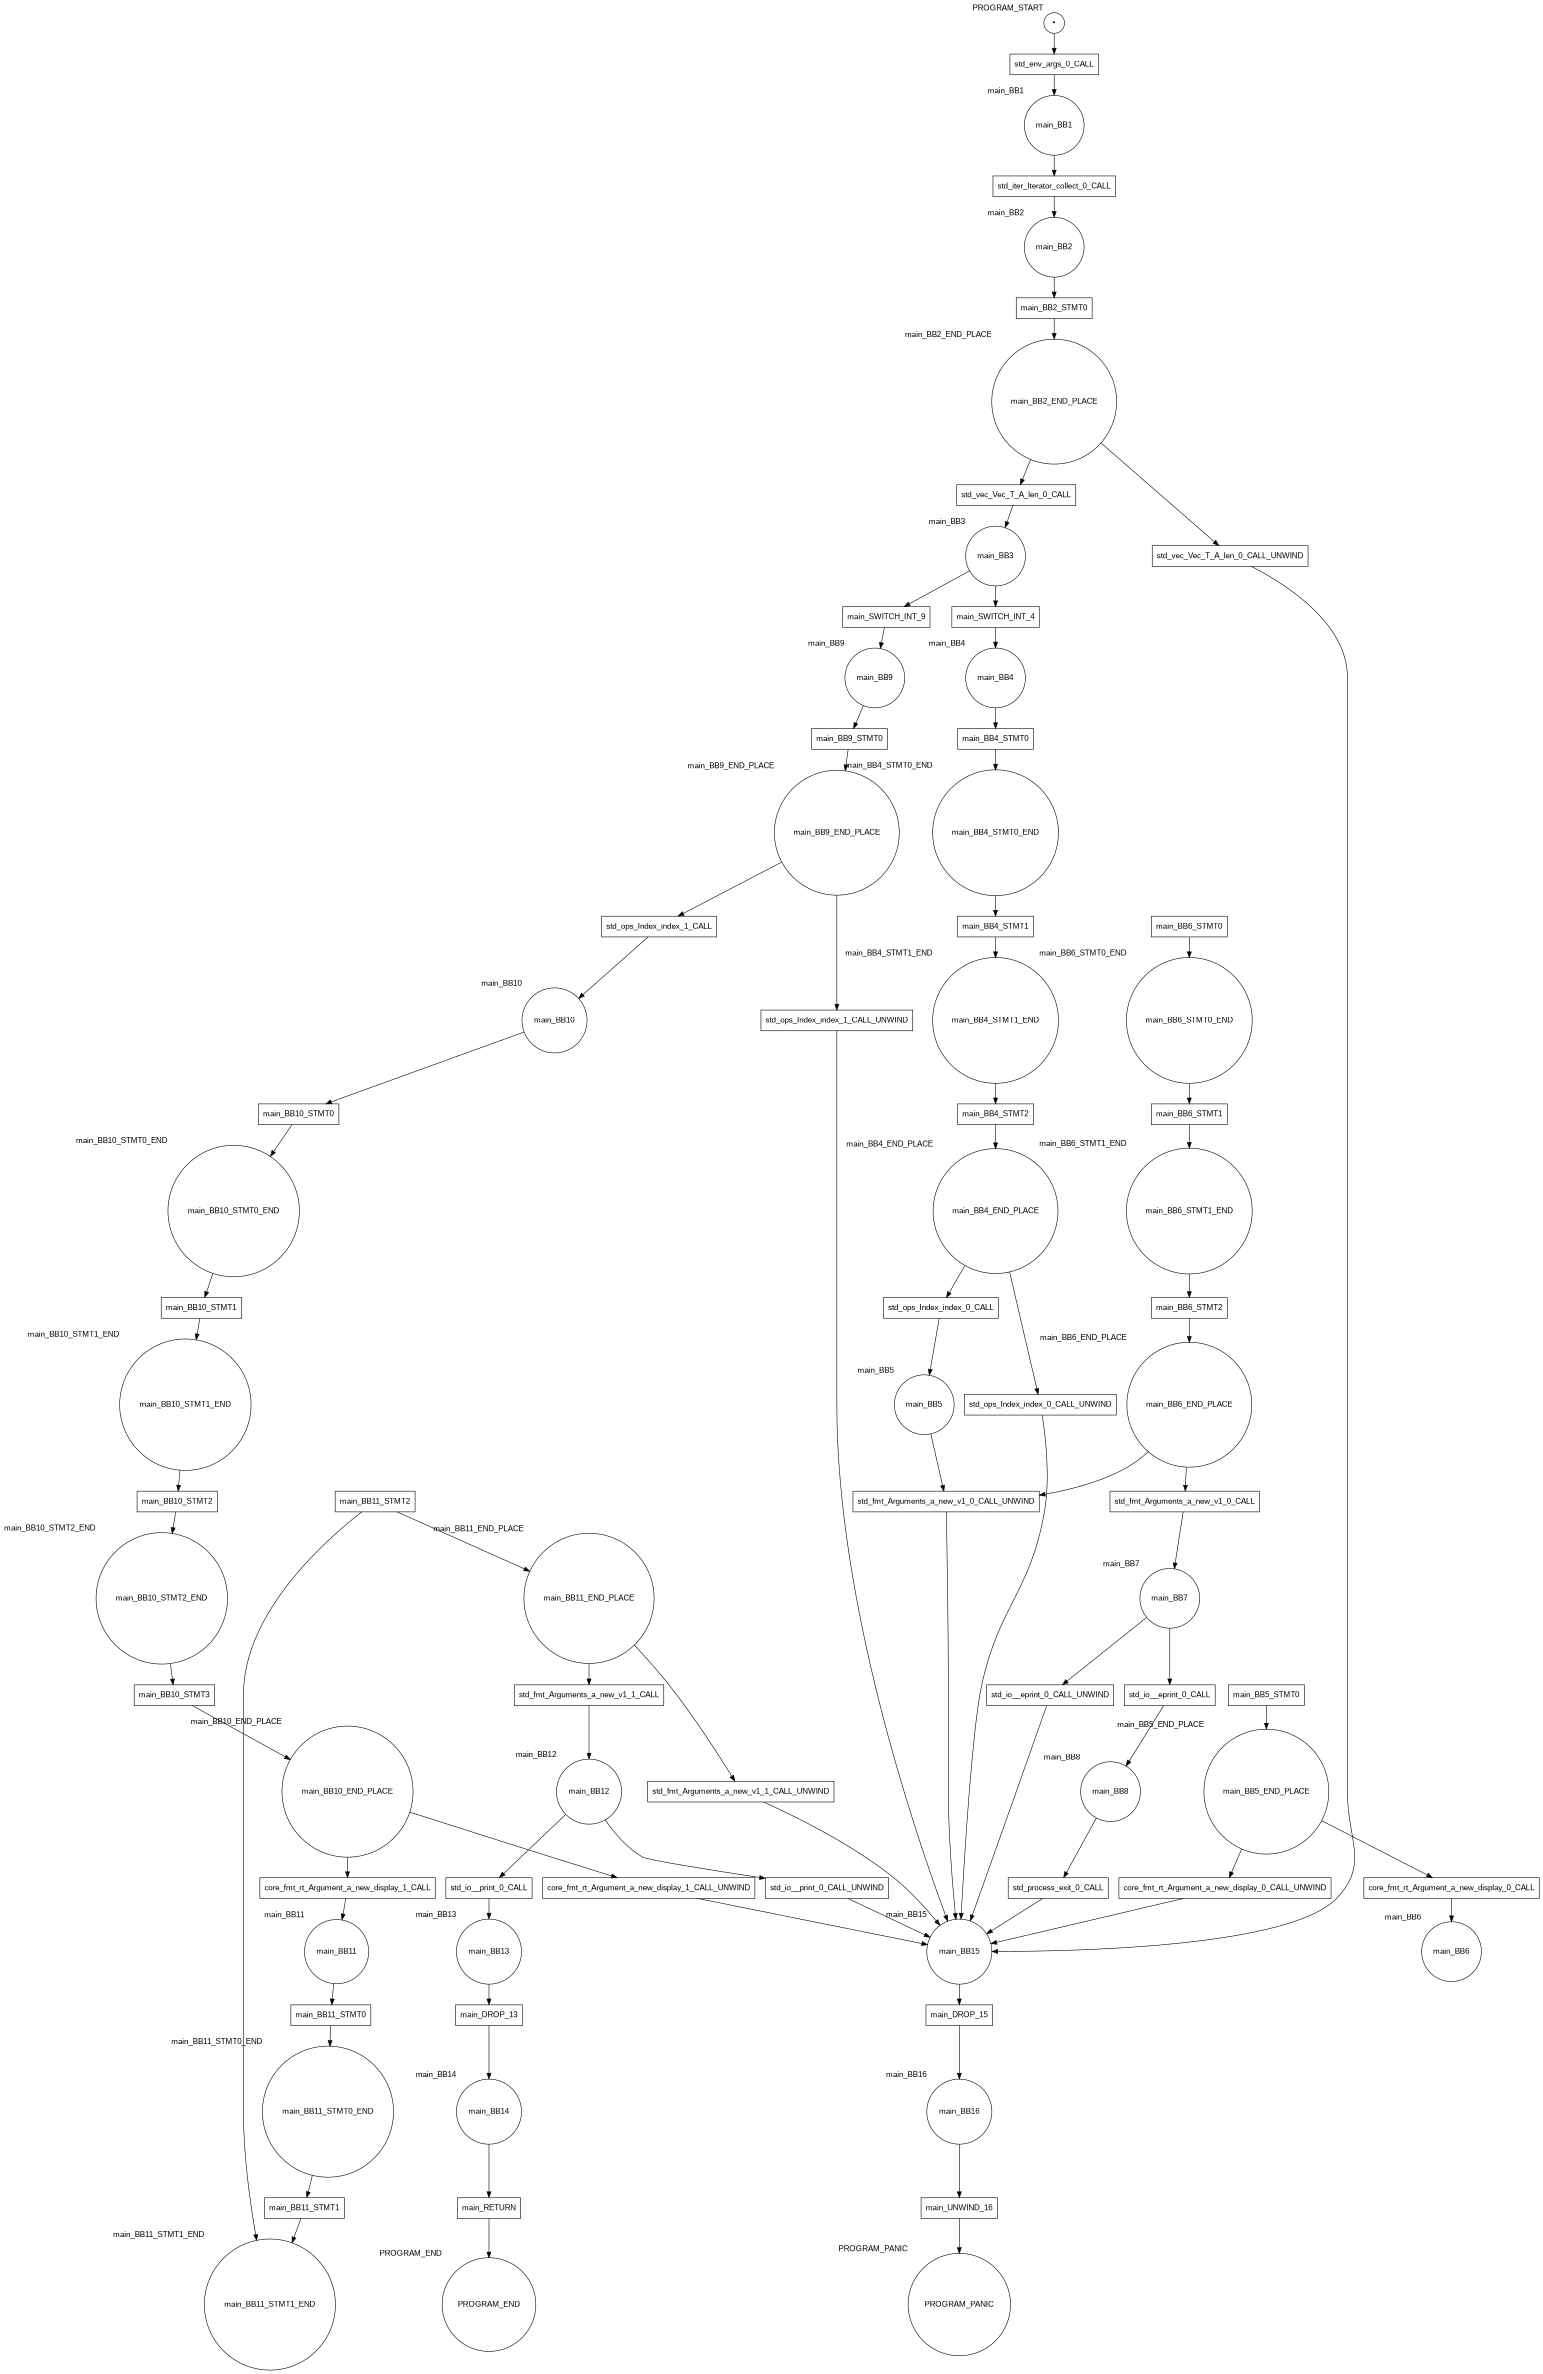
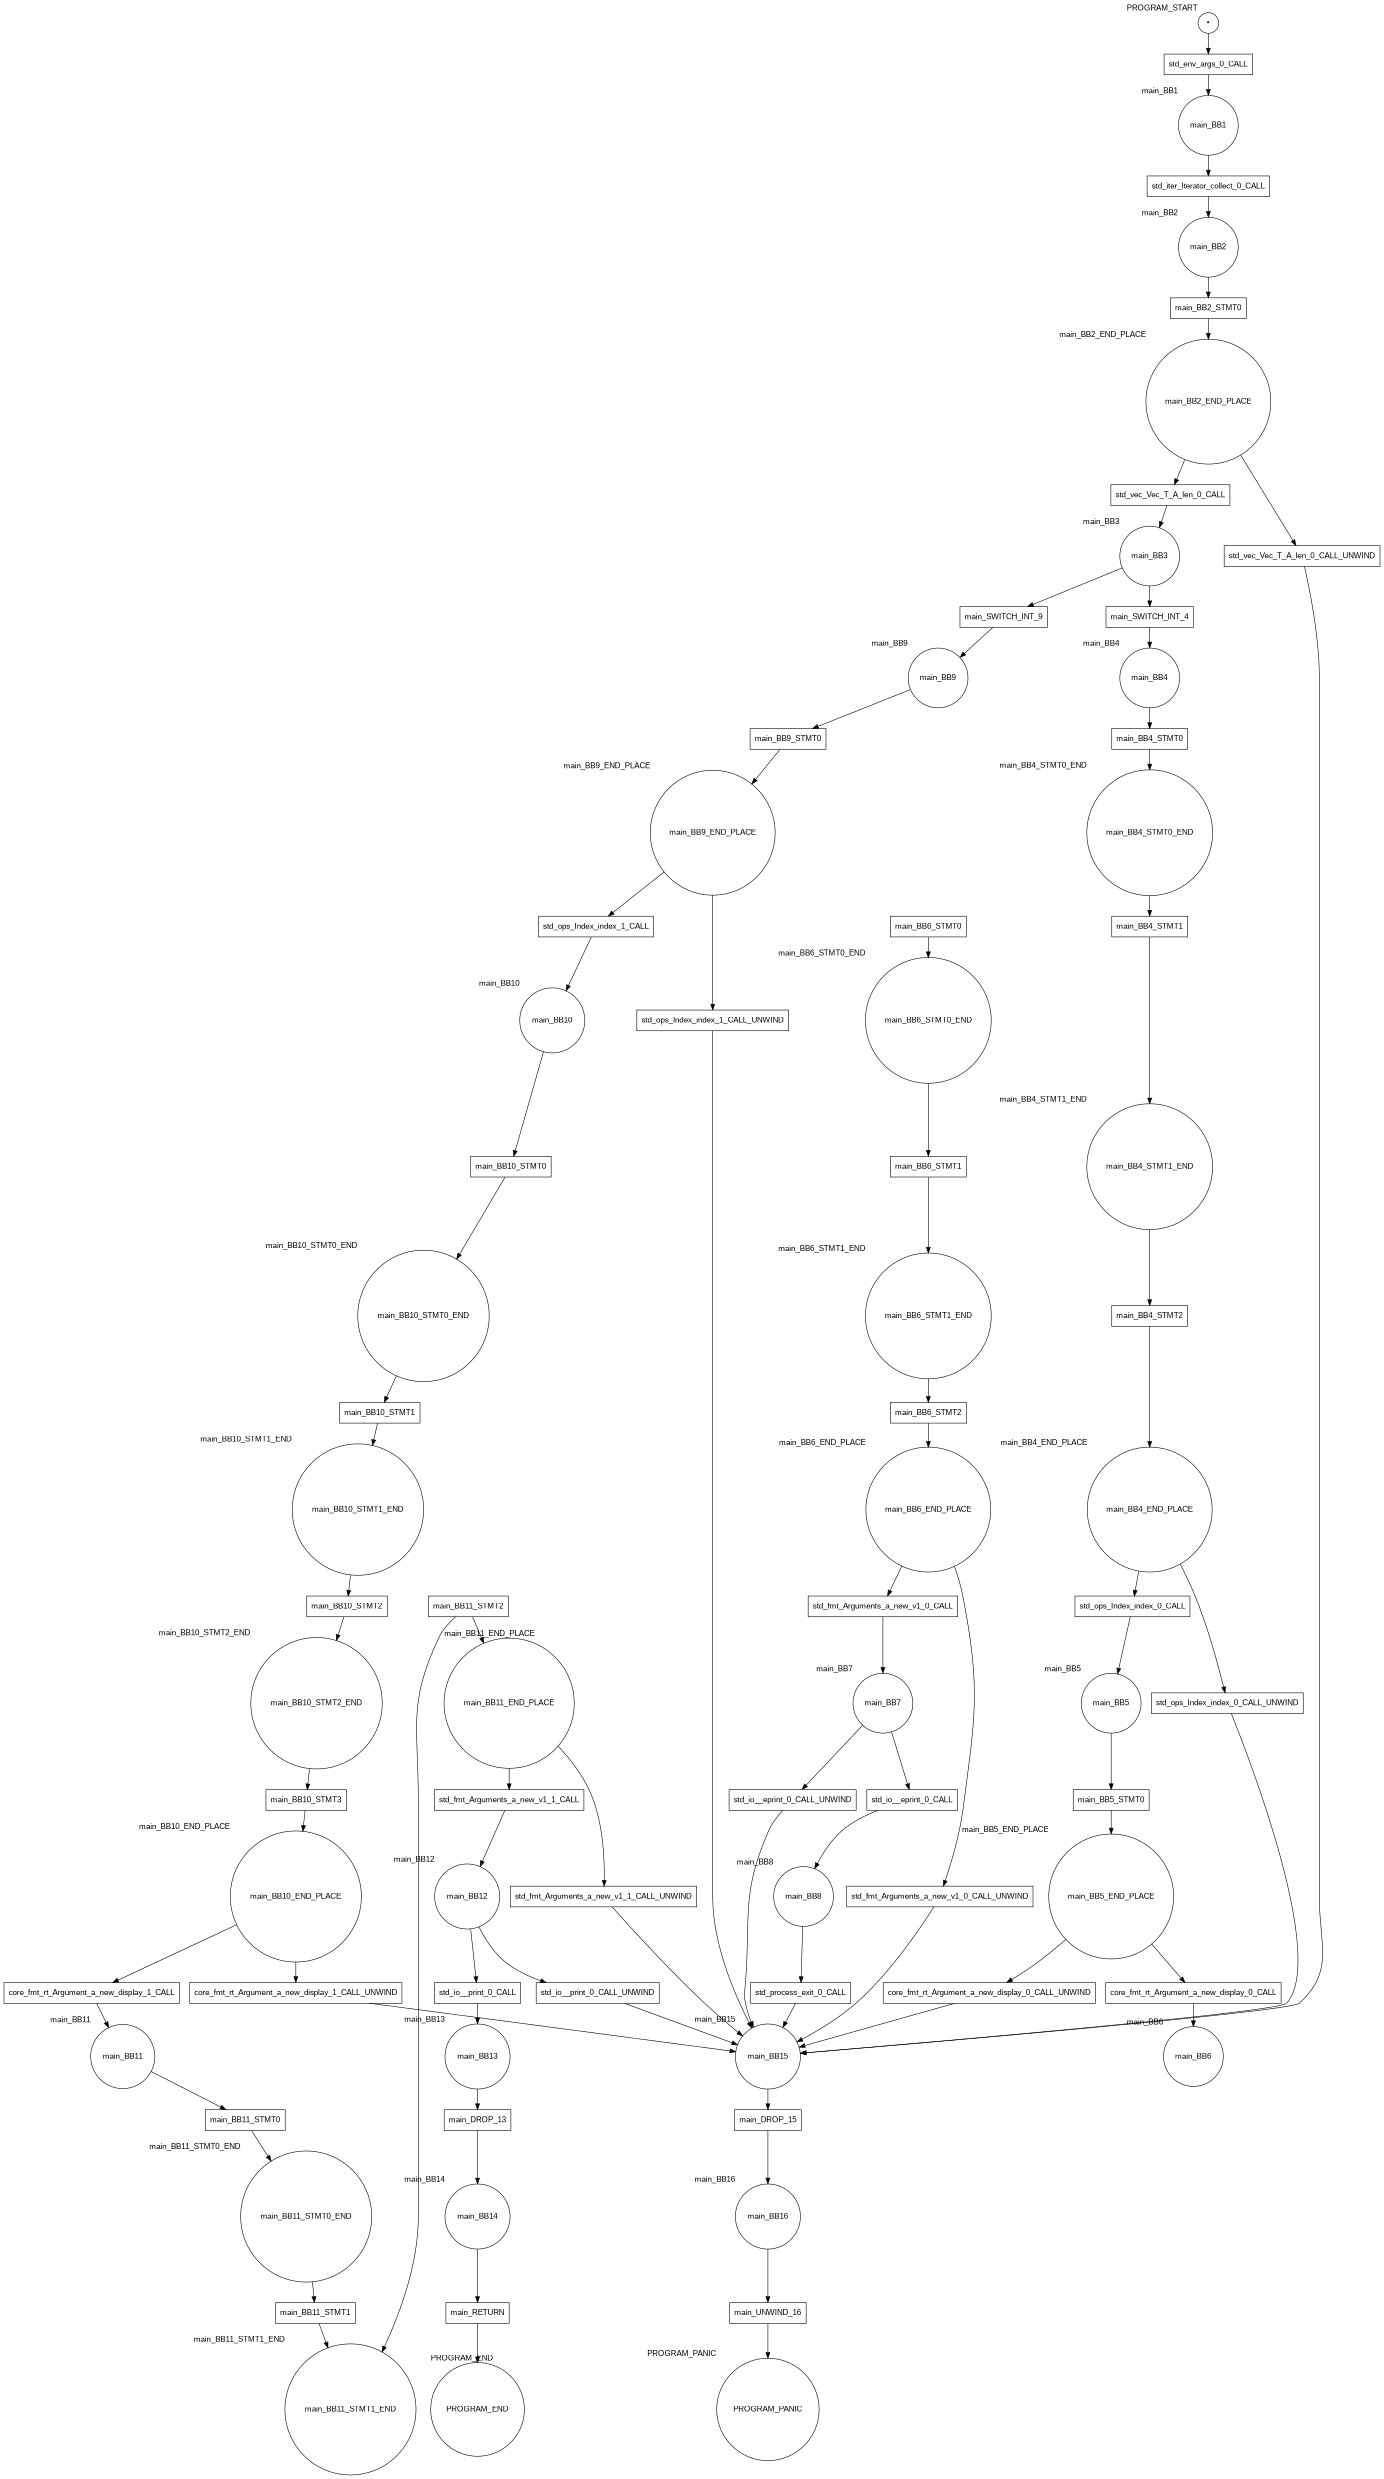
edge "main_BB5 main_BB5" -> "std_fmt_Arguments_a_new_v1_0_CALL_UNWIND": now "main_BB5 main_BB5" -> "main_BB5_STMT0"
